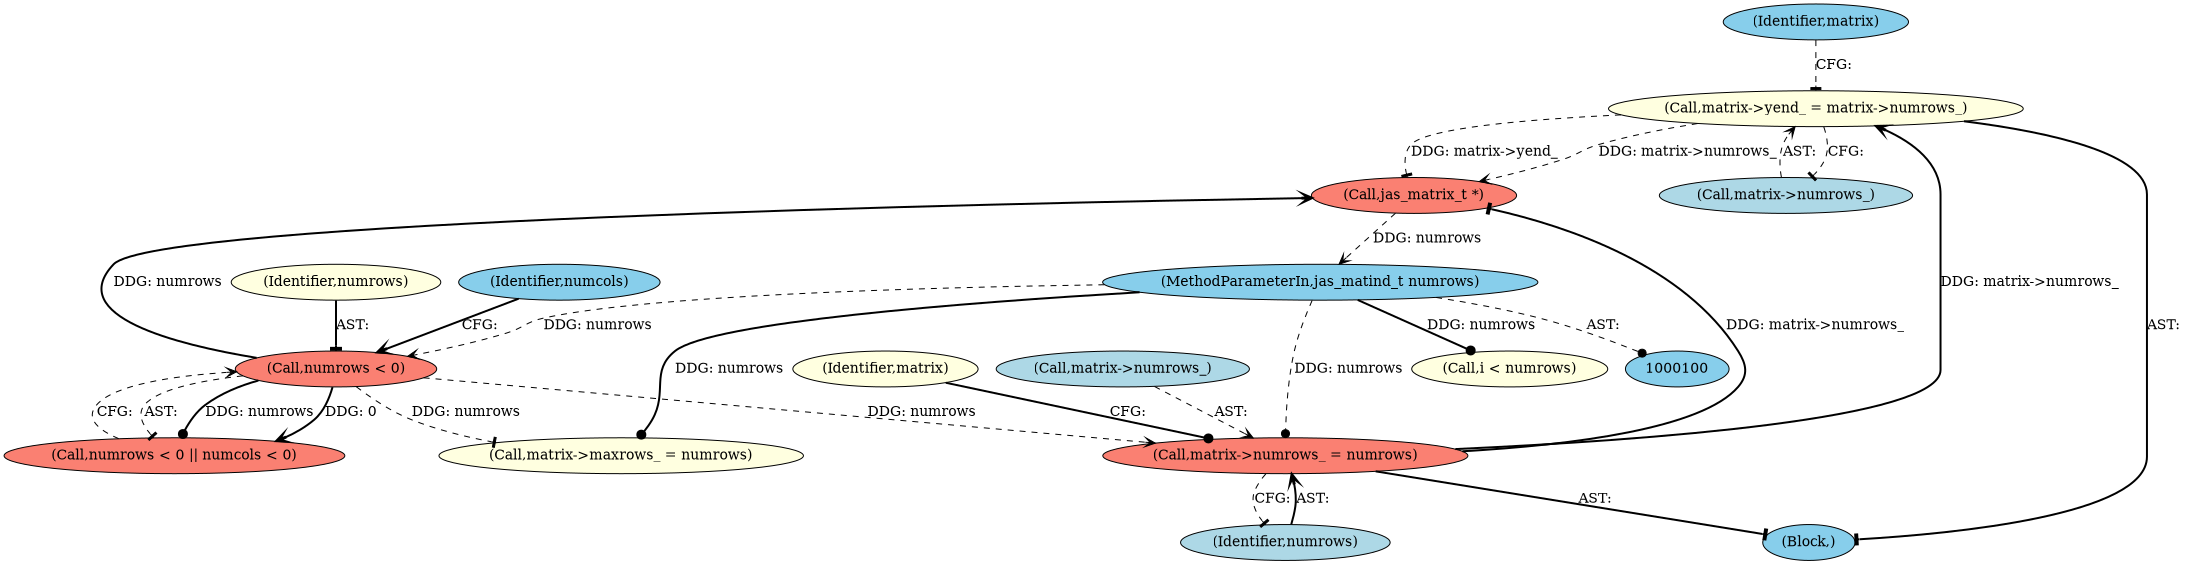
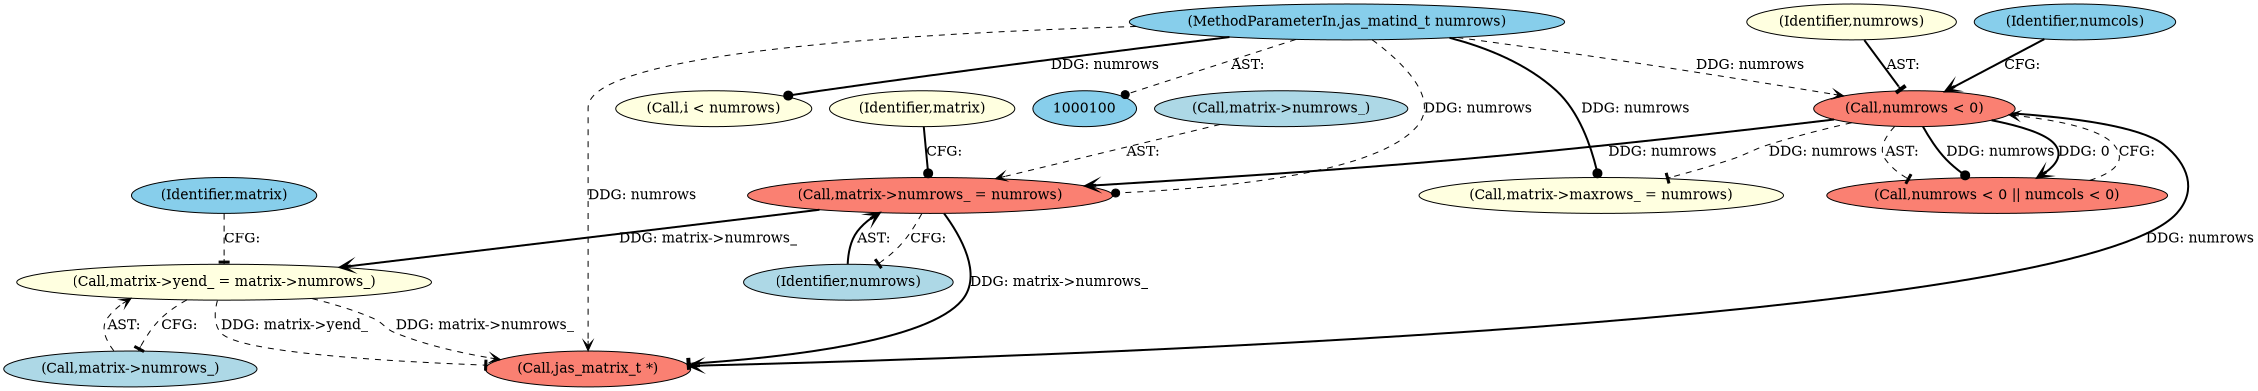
edge "(Call,jas_matrix_t *)" -> "(MethodParameterIn,jas_matind_t numrows)": reversed
edge "(Call,numrows < 0)" -> "(Call,matrix->numrows_ = numrows)": style dashed -> bold
node "(Block,)": removed
